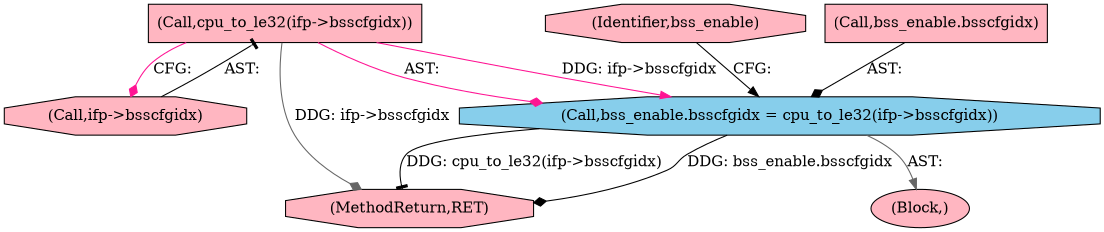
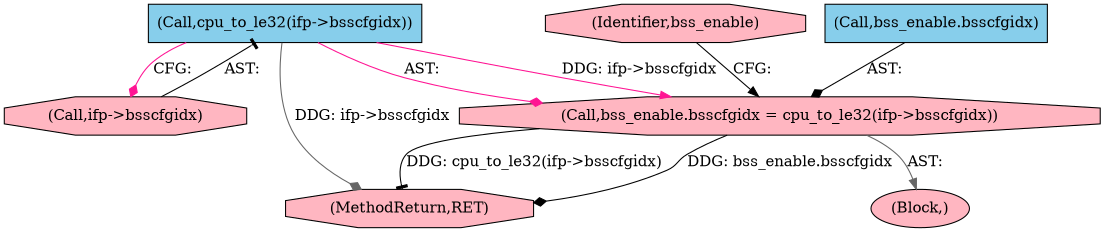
node "(Call,cpu_to_le32(ifp->bsscfgidx))": fillcolor lightpink -> skyblue
node "(Call,bss_enable.bsscfgidx)": fillcolor lightpink -> skyblue
node "(Call,bss_enable.bsscfgidx = cpu_to_le32(ifp->bsscfgidx))": fillcolor skyblue -> lightpink
